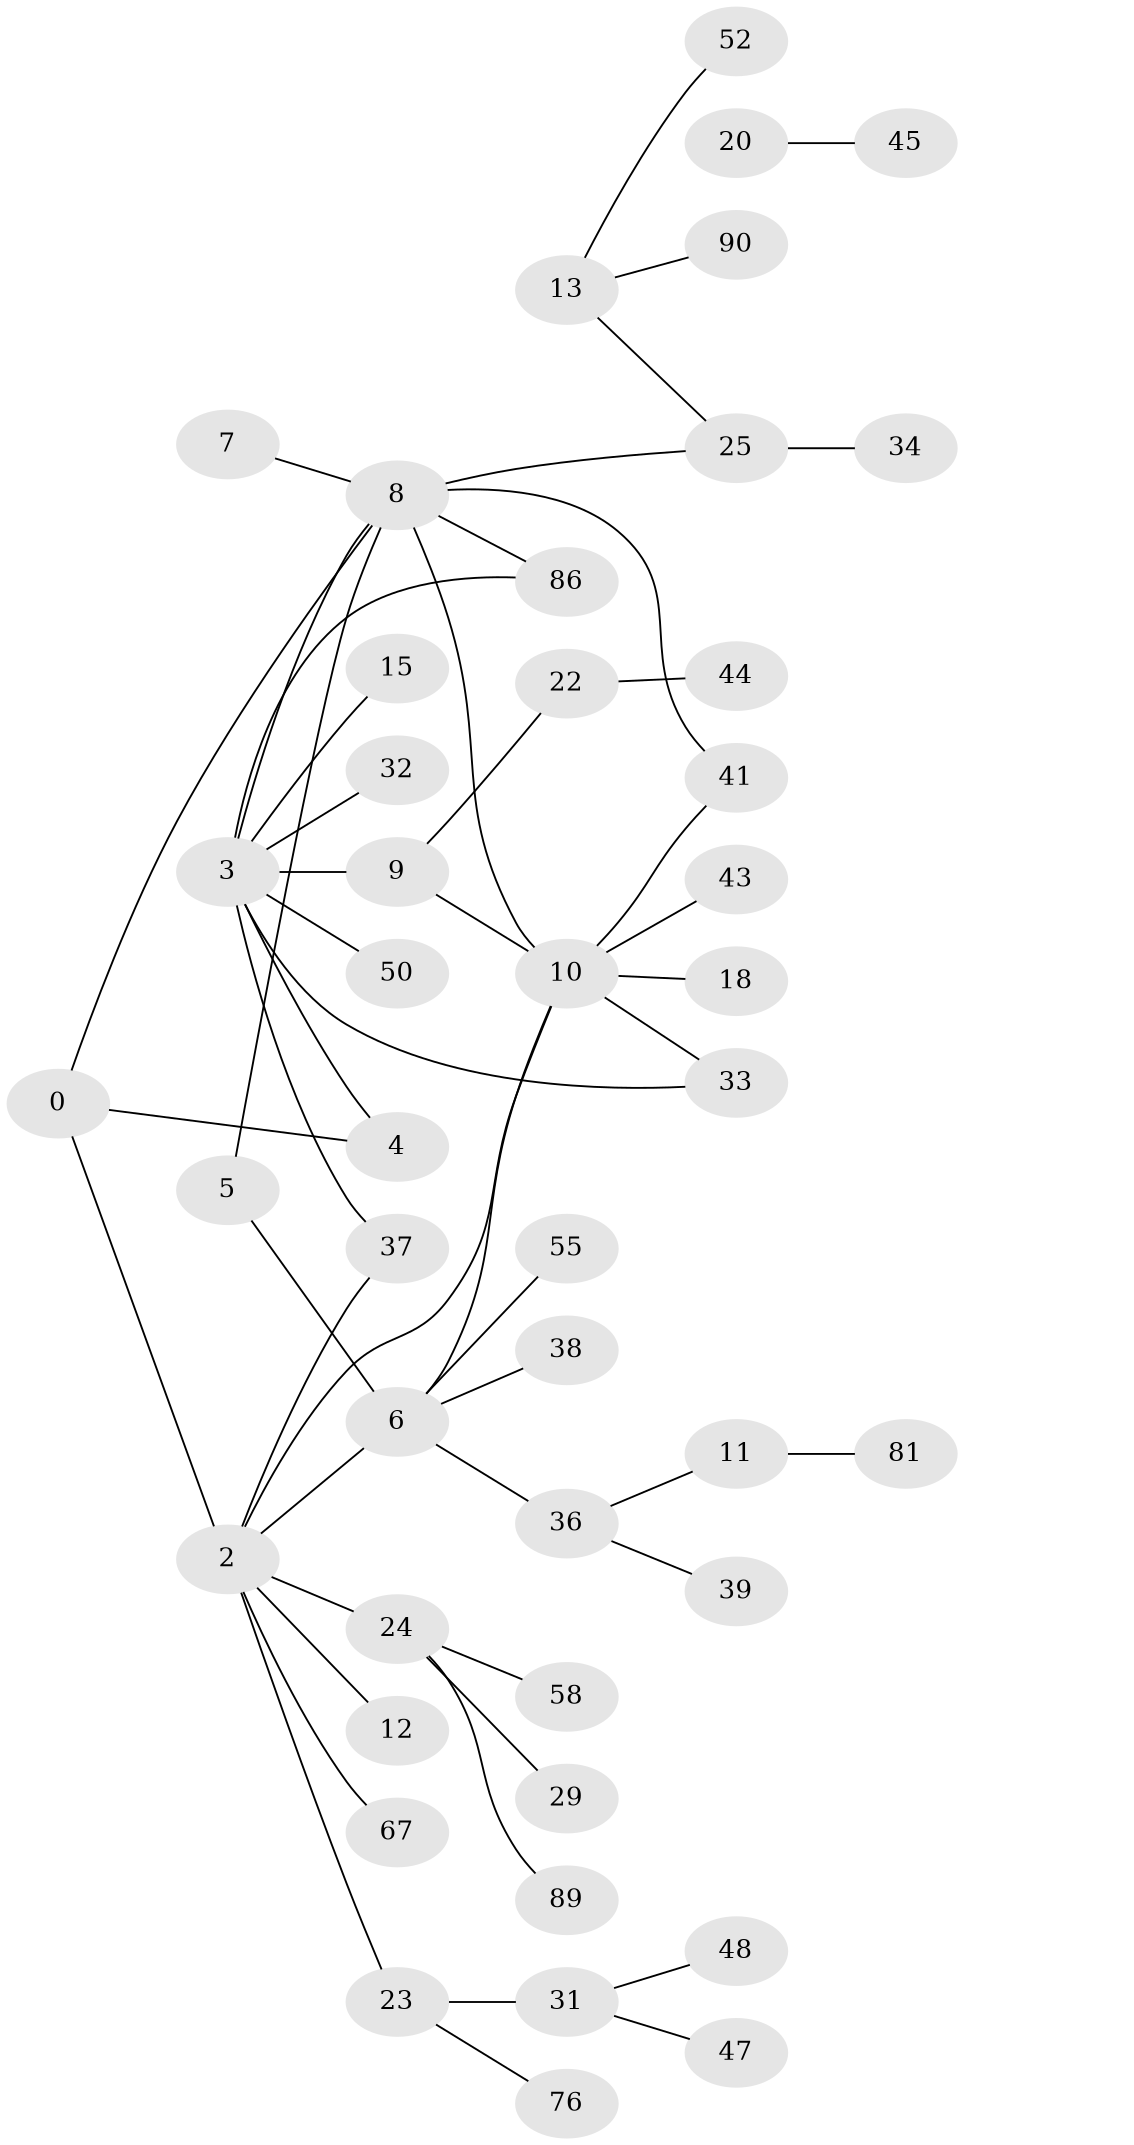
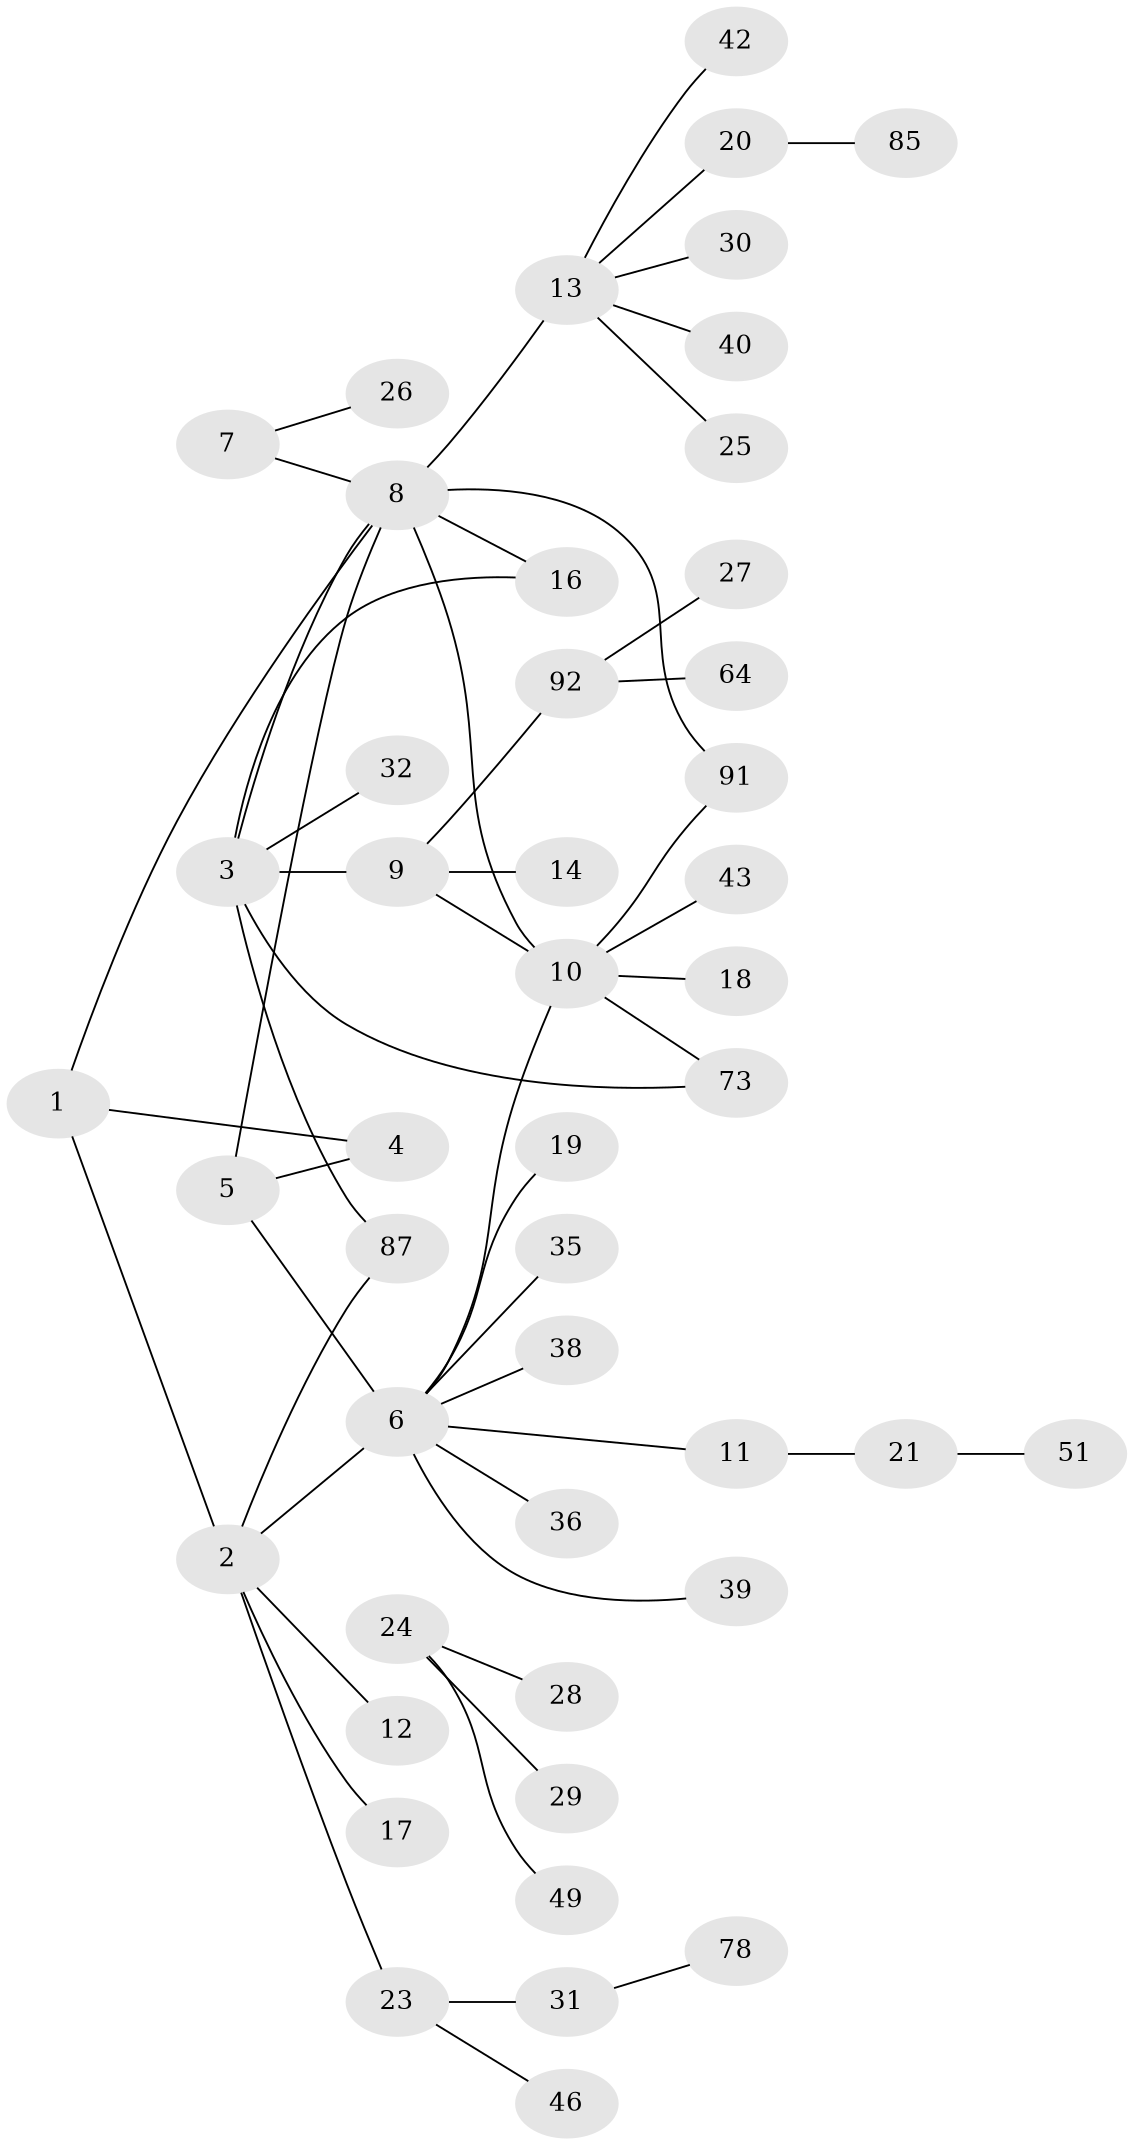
node "52": label "52" -> "42"
node "45": label "45" -> "85"
edge "20" -- "13": added
node "90": label "90" -> "30"
node "40": added
node "26": added
node "34": removed
edge "25" -- "8": now "13" -- "8"
node "27": added
node "86": label "86" -> "16"
node "15": removed
node "44": label "44" -> "64"
node "22": label "22" -> "92"
node "41": label "41" -> "91"
node "14": added
node "50": removed
edge "3" -- "4": now "5" -- "4"
node "33": label "33" -> "73"
node "0": label "0" -> "1"
node "19": added
node "37": label "37" -> "87"
node "55": label "55" -> "35"
edge "10" -- "2": removed
node "81": label "81" -> "21"
node "51": added
edge "11" -- "36": now "11" -- "6"
edge "36" -- "39": now "6" -- "39"
edge "2" -- "24": removed
node "58": label "58" -> "28"
node "67": label "67" -> "17"
node "89": label "89" -> "49"
node "48": label "48" -> "78"
node "47": removed
node "76": label "76" -> "46"
